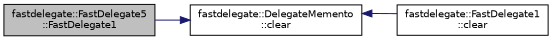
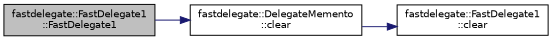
edge "fastdelegate::FastDelegate1 ::clear" -> "fastdelegate::DelegateMemento ::clear": reversed
node "fastdelegate::FastDelegate5 ::FastDelegate1": label "fastdelegate::FastDelegate5 ::FastDelegate1" -> "fastdelegate::FastDelegate1 ::FastDelegate1"
